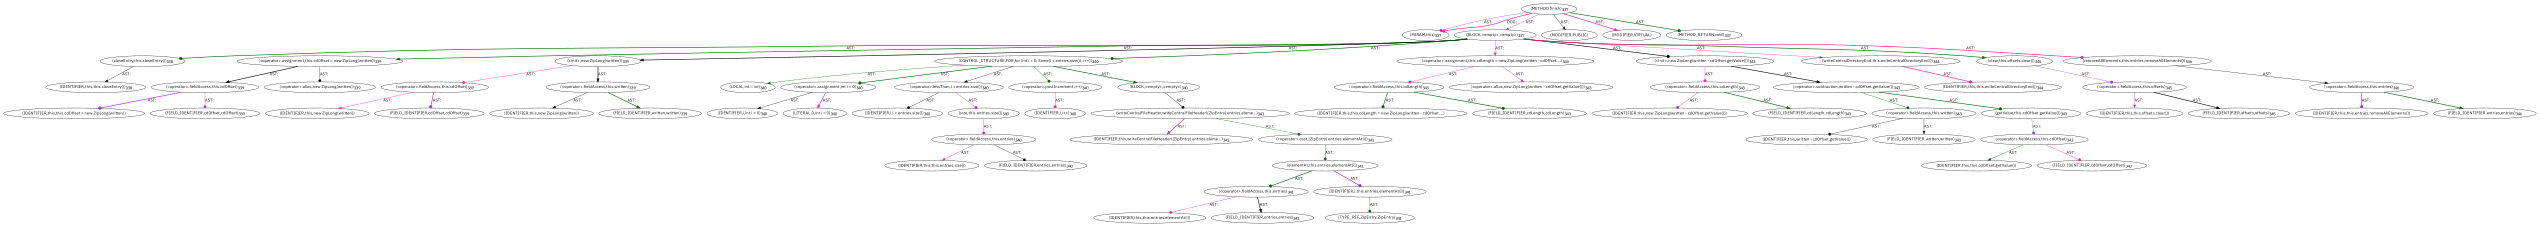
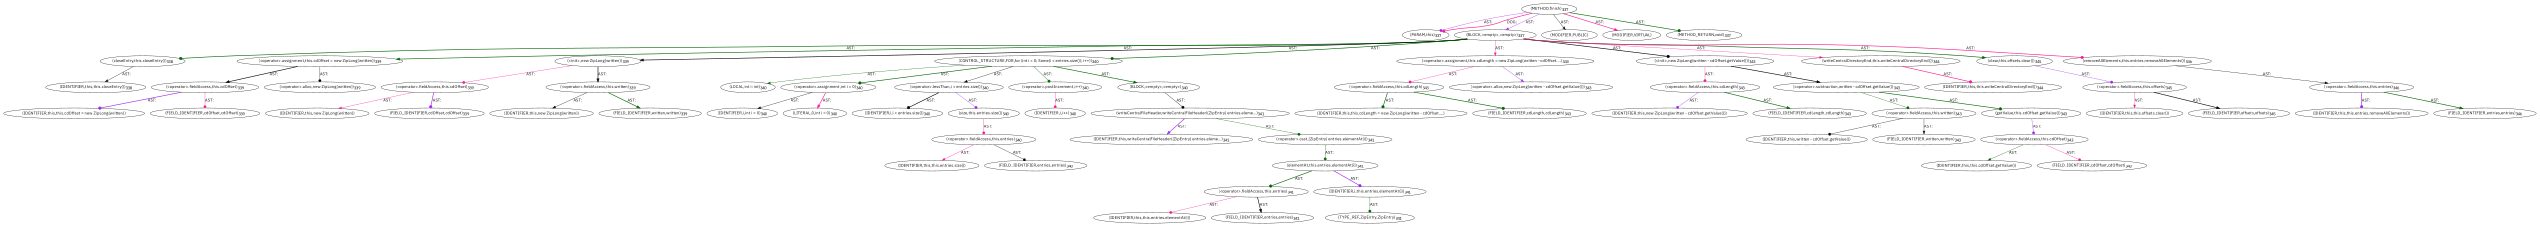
edge "(<operator>.lessThan,i < entries.size())" -> "(IDENTIFIER,i,i < entries.size())": style solid -> bold
